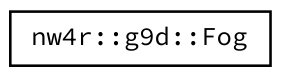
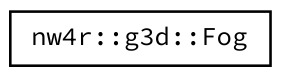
node "nw4r::g9d::Fog": label "nw4r::g9d::Fog" -> "nw4r::g3d::Fog"
